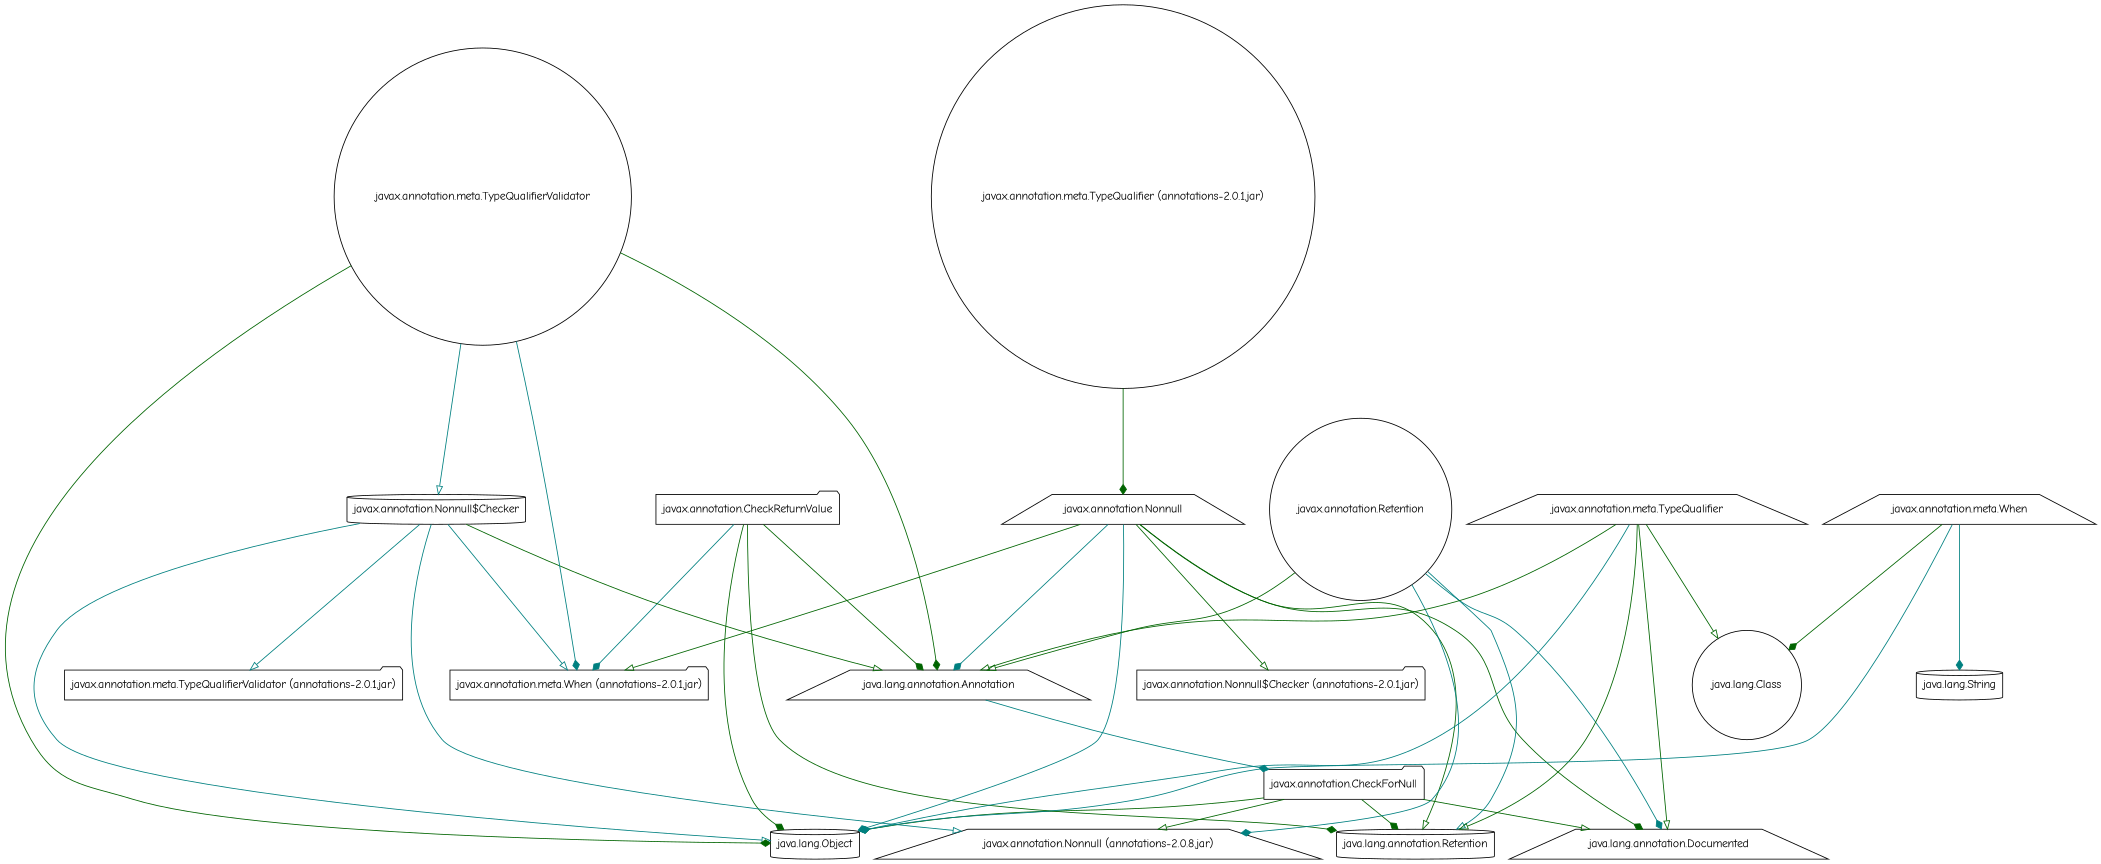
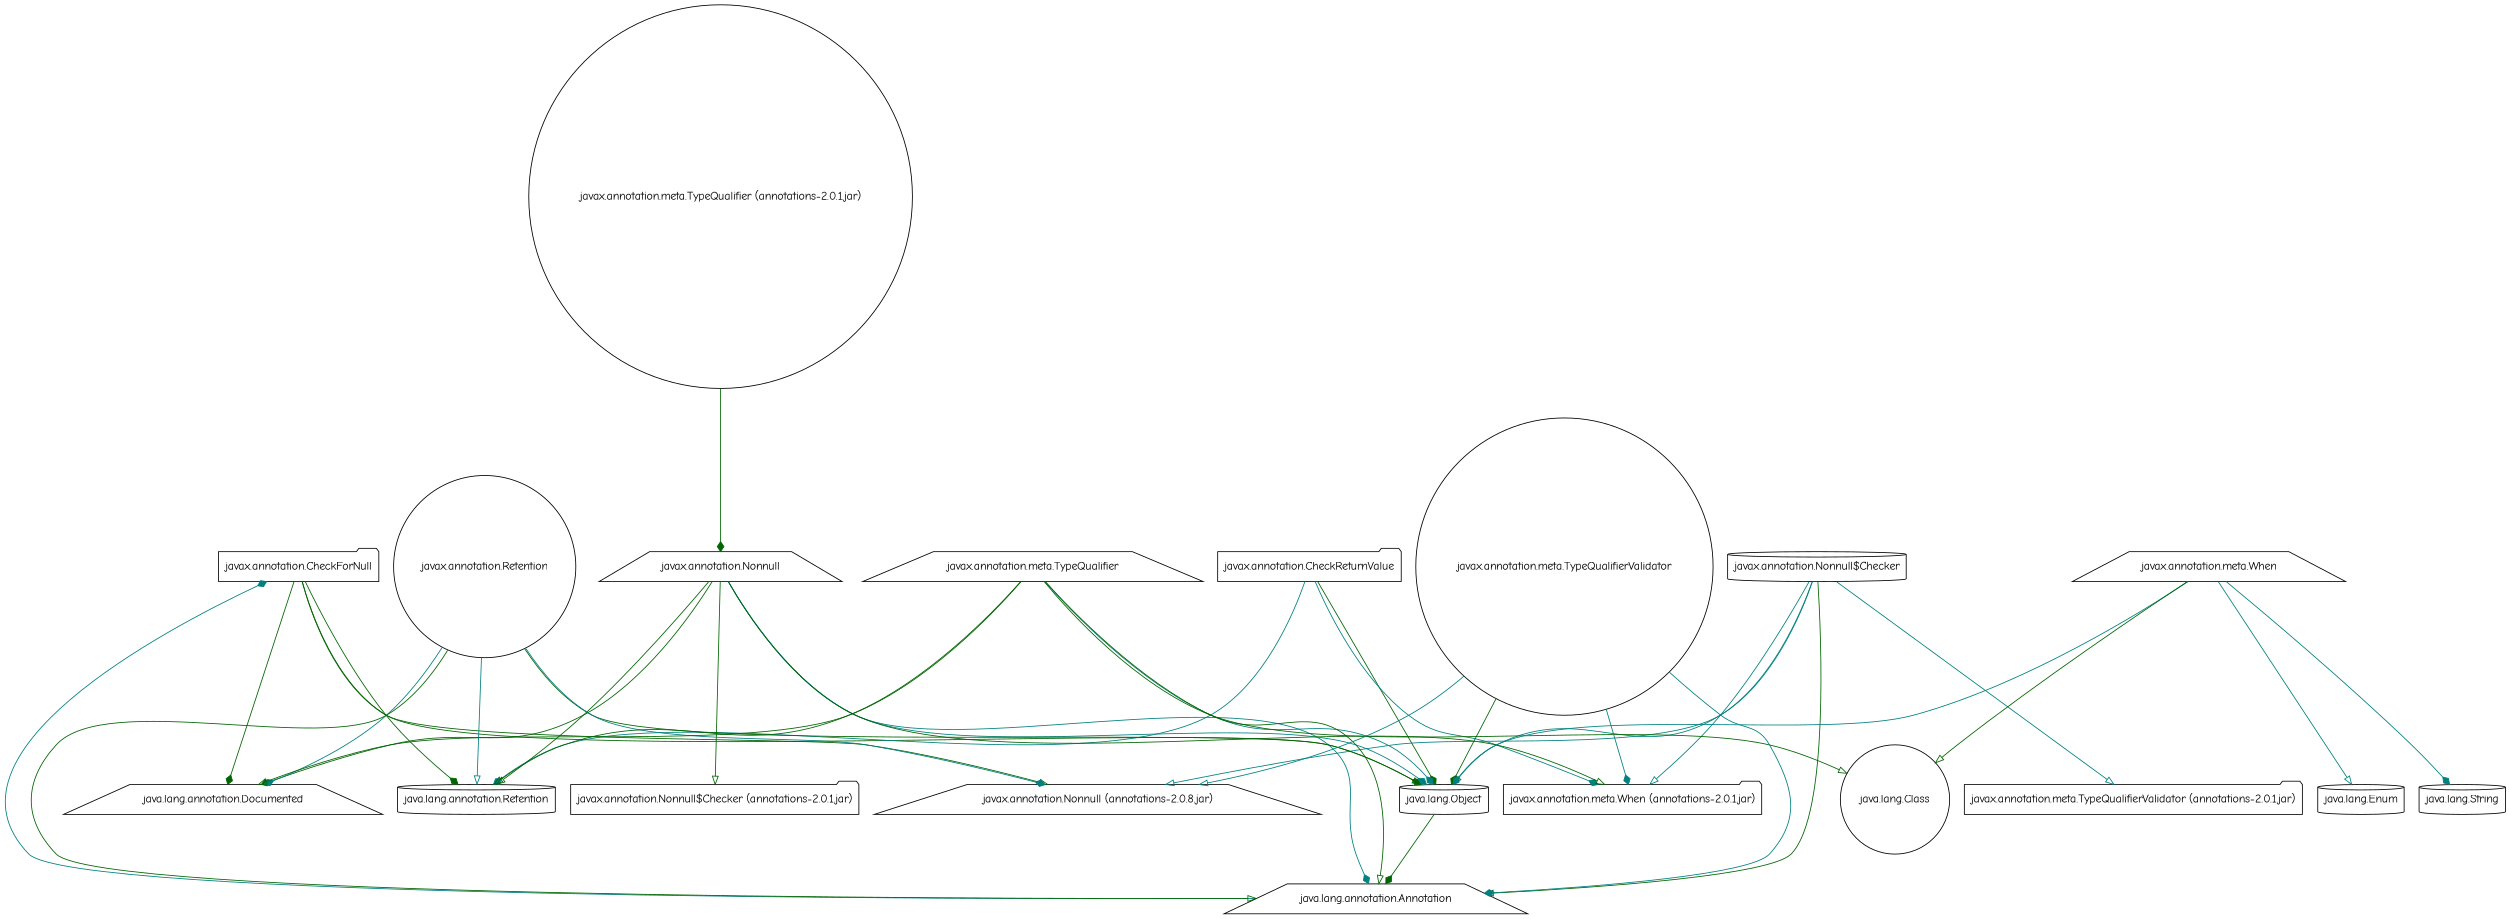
edge "javax.annotation.meta.TypeQualifierValidator" -> "java.lang.annotation.Annotation": color darkgreen -> teal
edge "javax.annotation.meta.TypeQualifierValidator" -> "javax.annotation.Nonnull$Checker": now "javax.annotation.meta.TypeQualifierValidator" -> "javax.annotation.Nonnull (annotations-2.0.8.jar)"
edge "javax.annotation.meta.When" -> "java.lang.Class": arrowhead diamond -> onormal
edge "javax.annotation.CheckReturnValue" -> "java.lang.annotation.Annotation": now "java.lang.Object" -> "java.lang.annotation.Annotation"
edge "javax.annotation.Retention" -> "java.lang.Object": added
edge "javax.annotation.CheckReturnValue" -> "java.lang.annotation.Retention": color darkgreen -> teal
node "java.lang.Enum": added
edge "javax.annotation.CheckForNull" -> "java.lang.annotation.Documented": arrowhead onormal -> diamond
